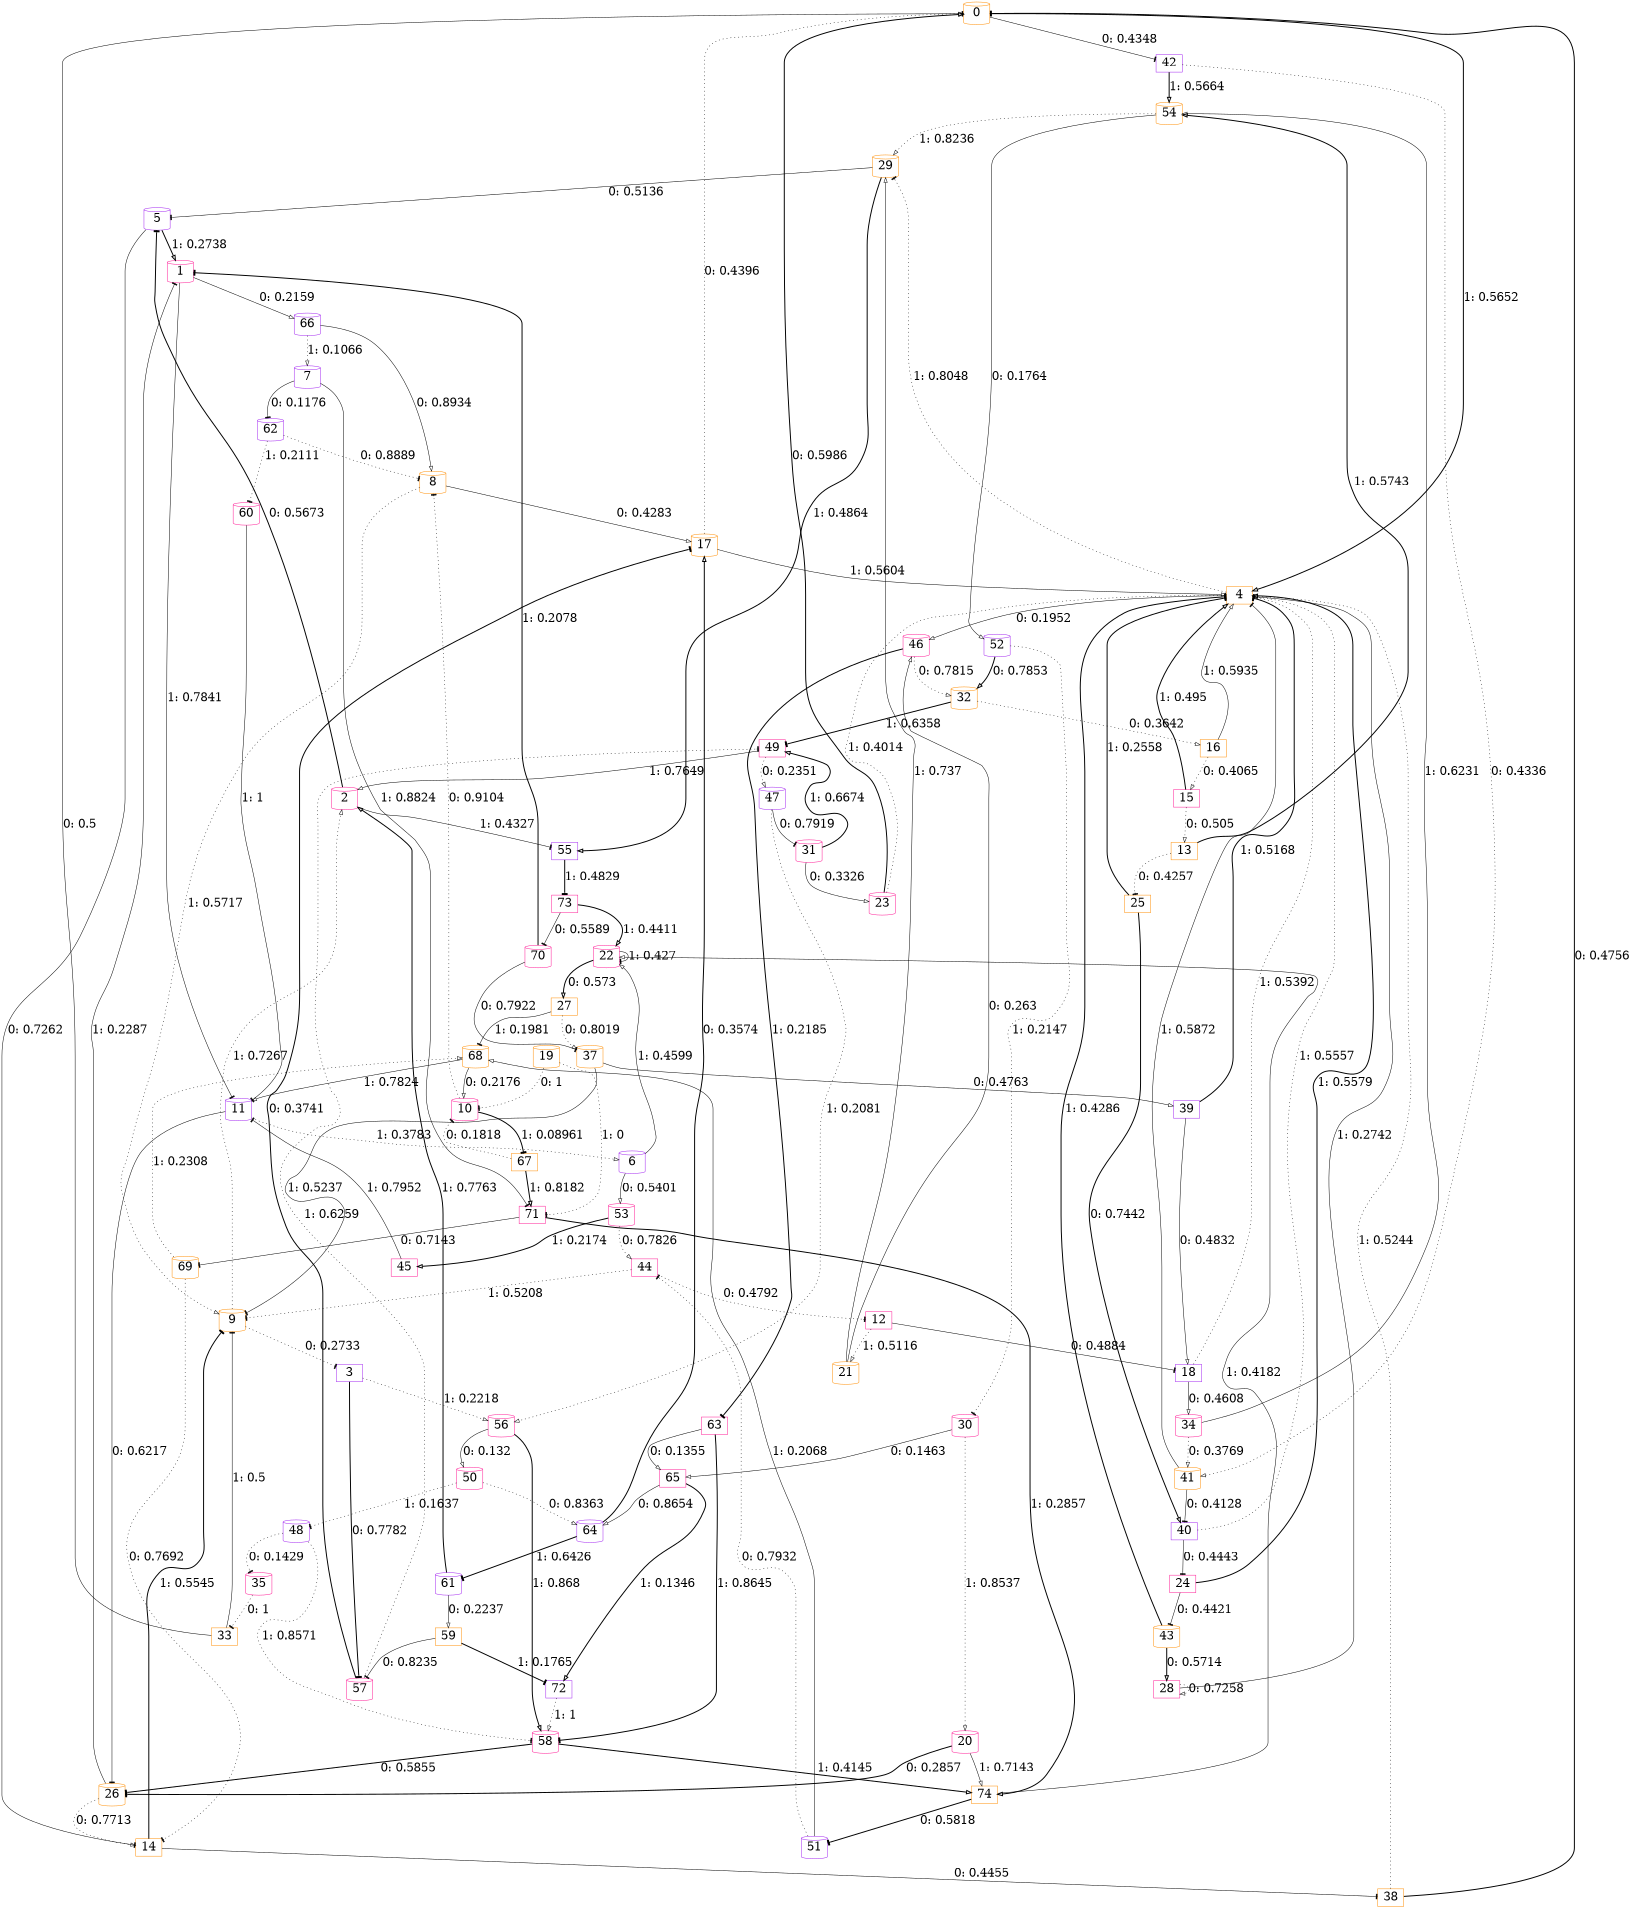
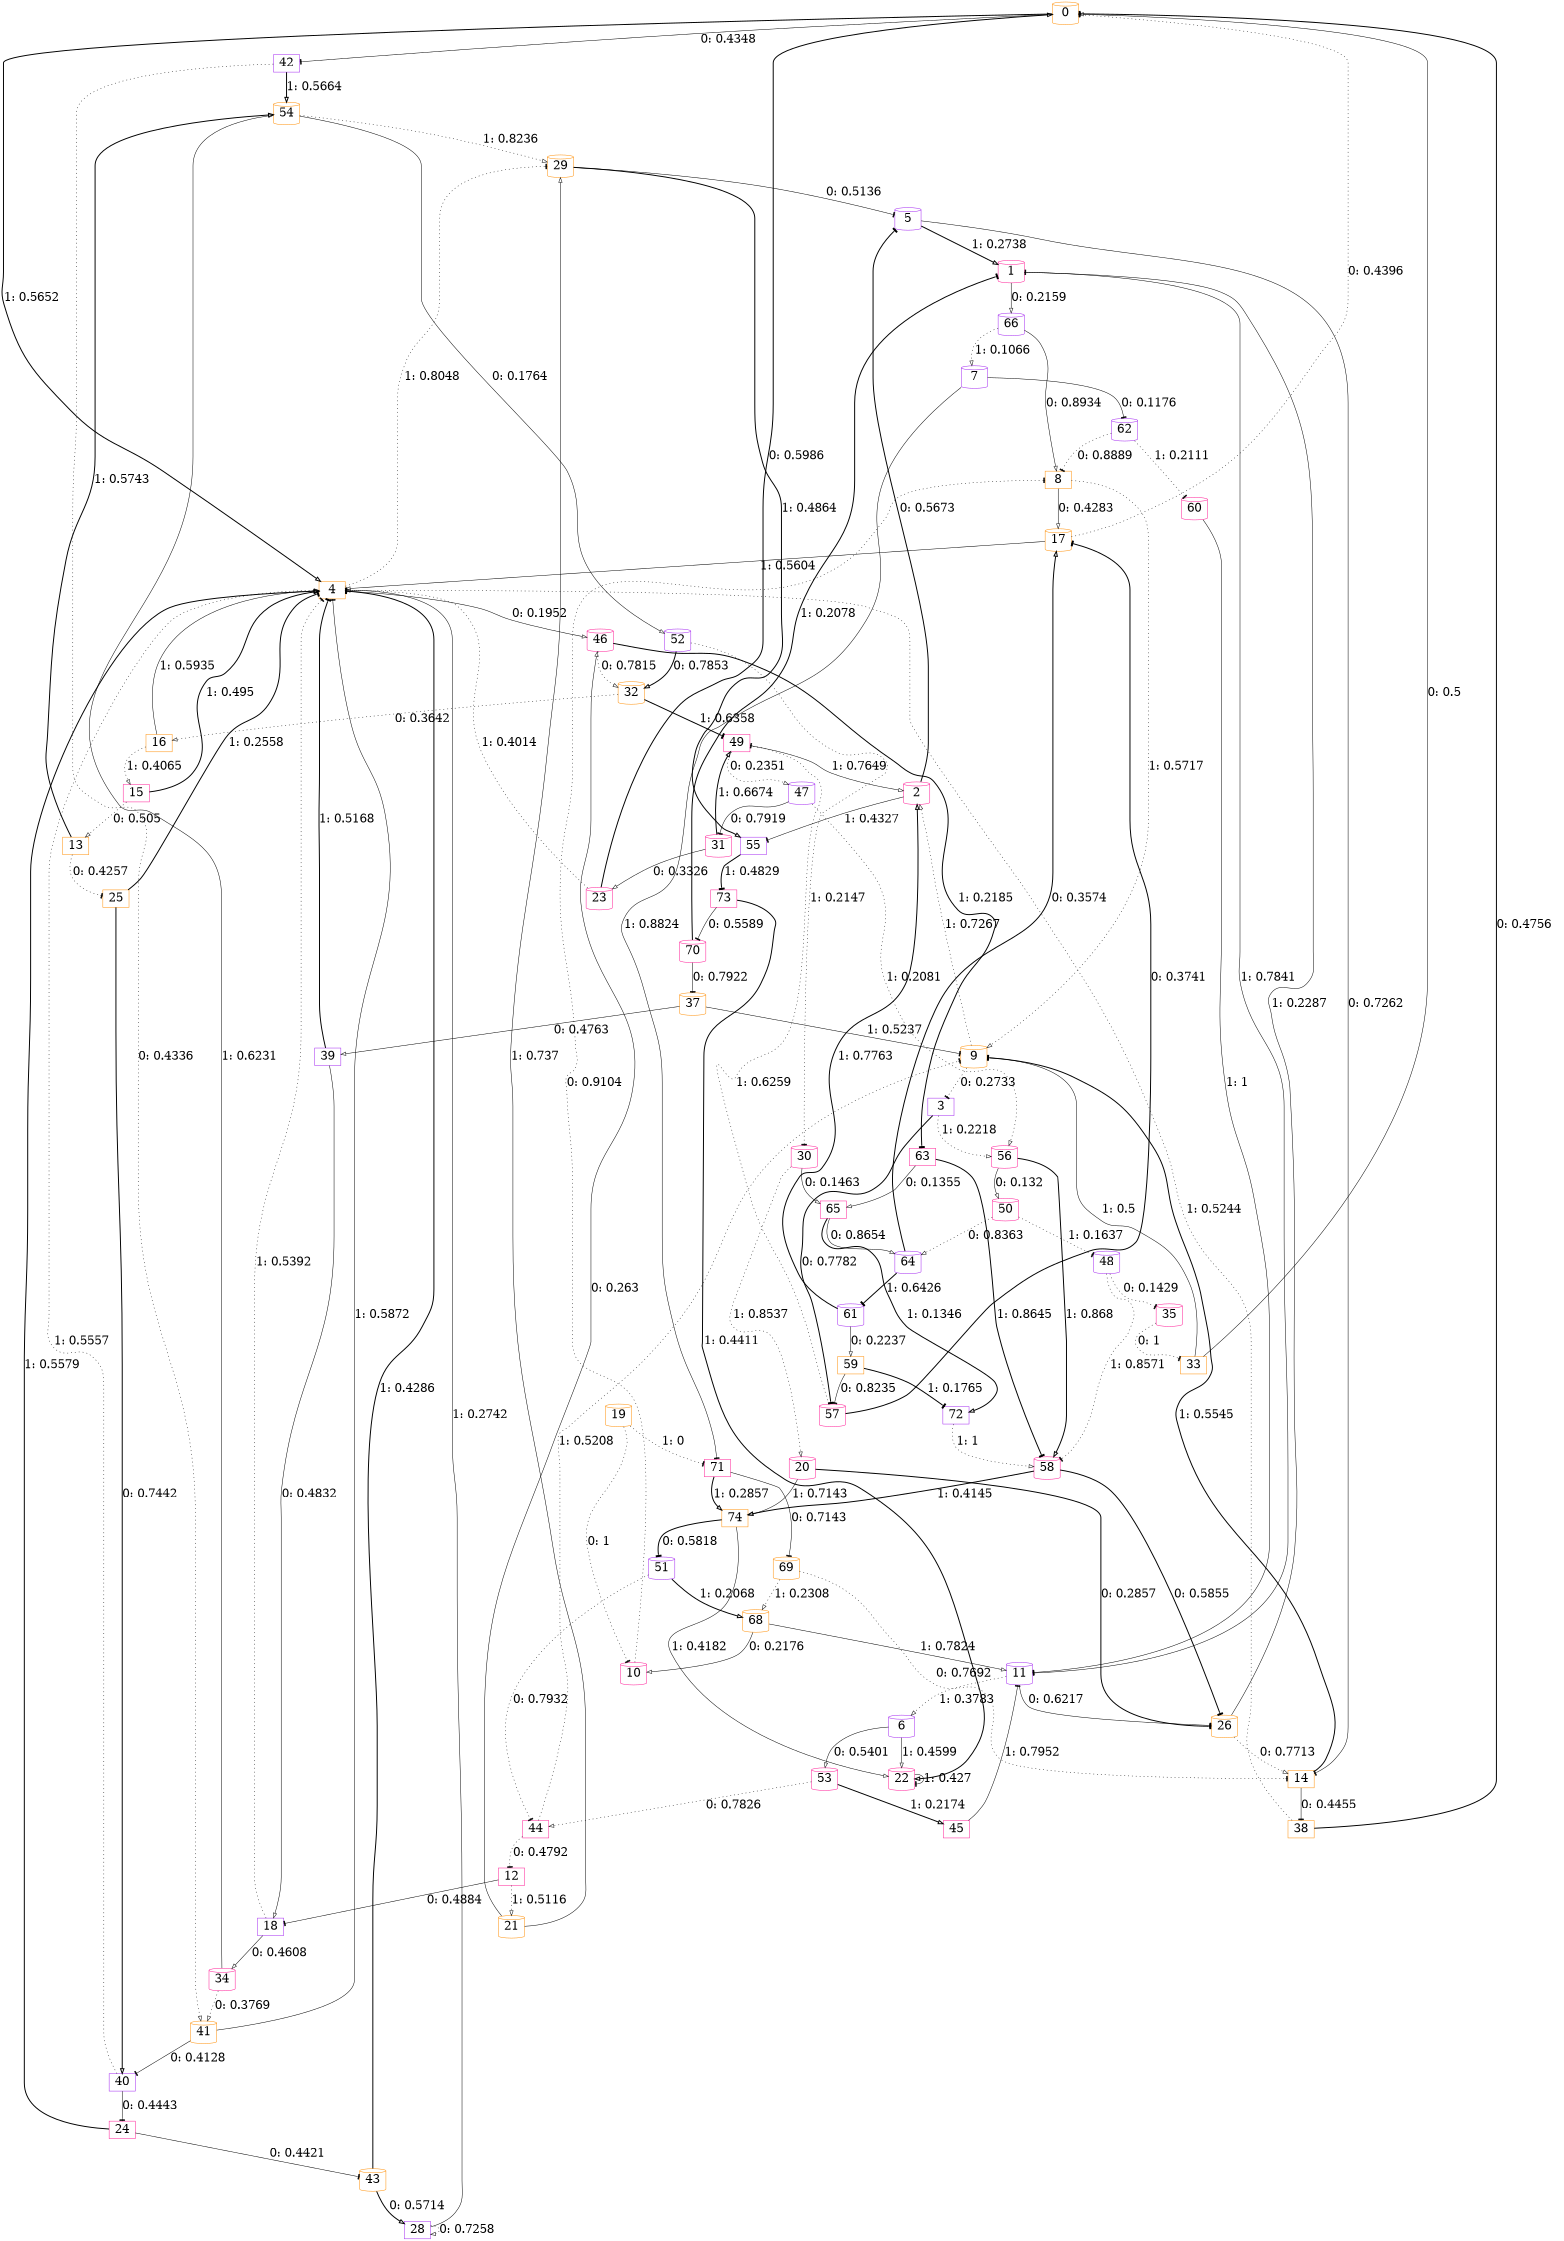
node "8": shape cylinder -> box
edge "16" -> "15": label "0: 0.4065   " -> "1: 0.4065   "
node "27": removed
node "67": removed
edge "51" -> "68": style solid -> bold
node "28": color deeppink -> purple
